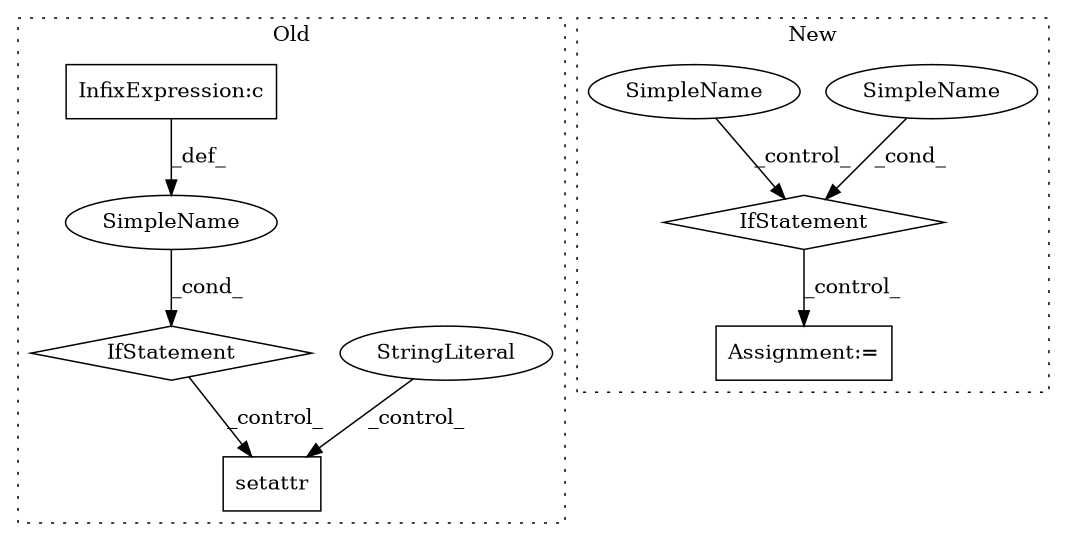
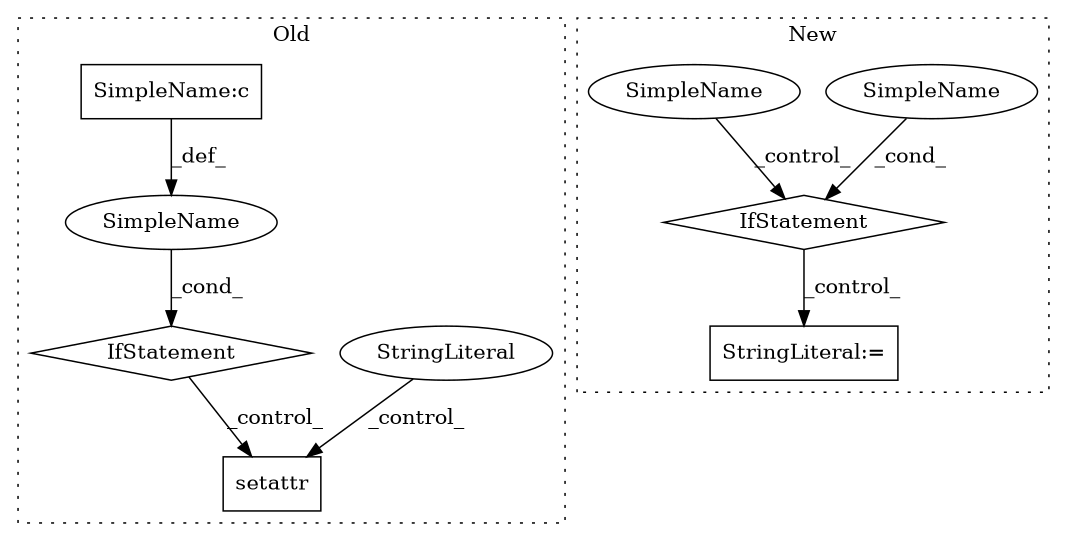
node "InfixExpression:c": label "InfixExpression:c" -> "SimpleName:c"
node "Assignment:=": label "Assignment:=" -> "StringLiteral:="
